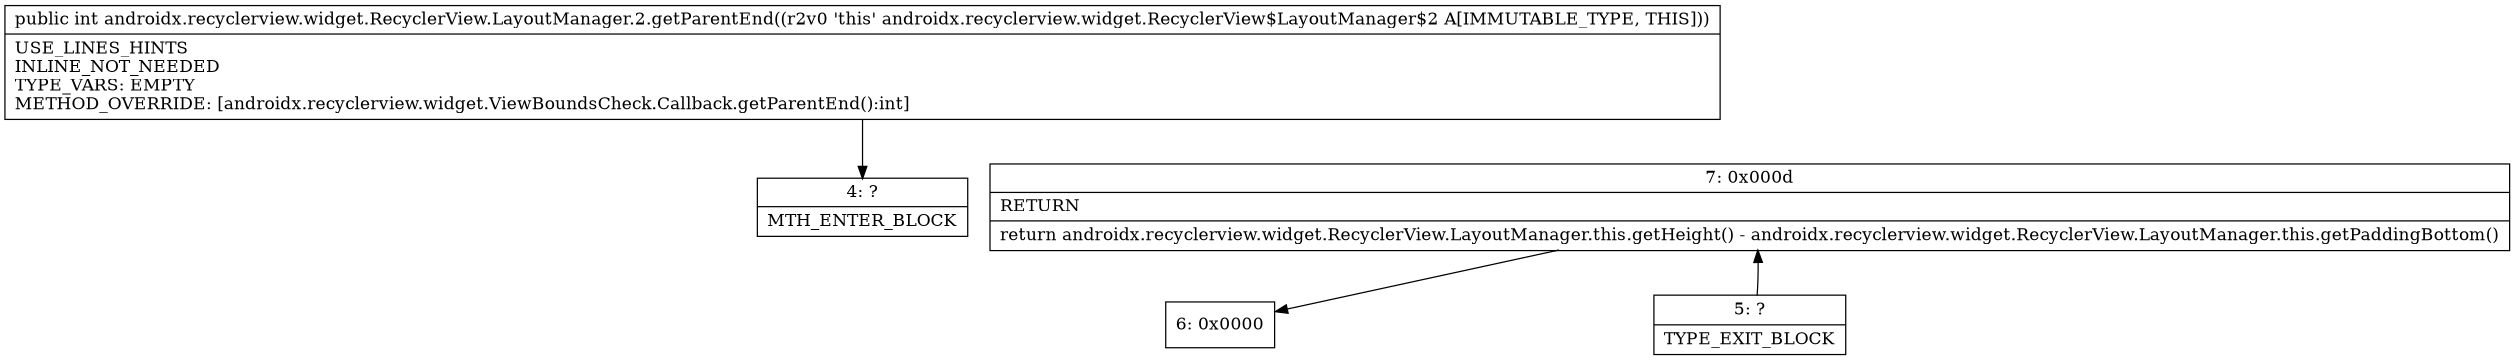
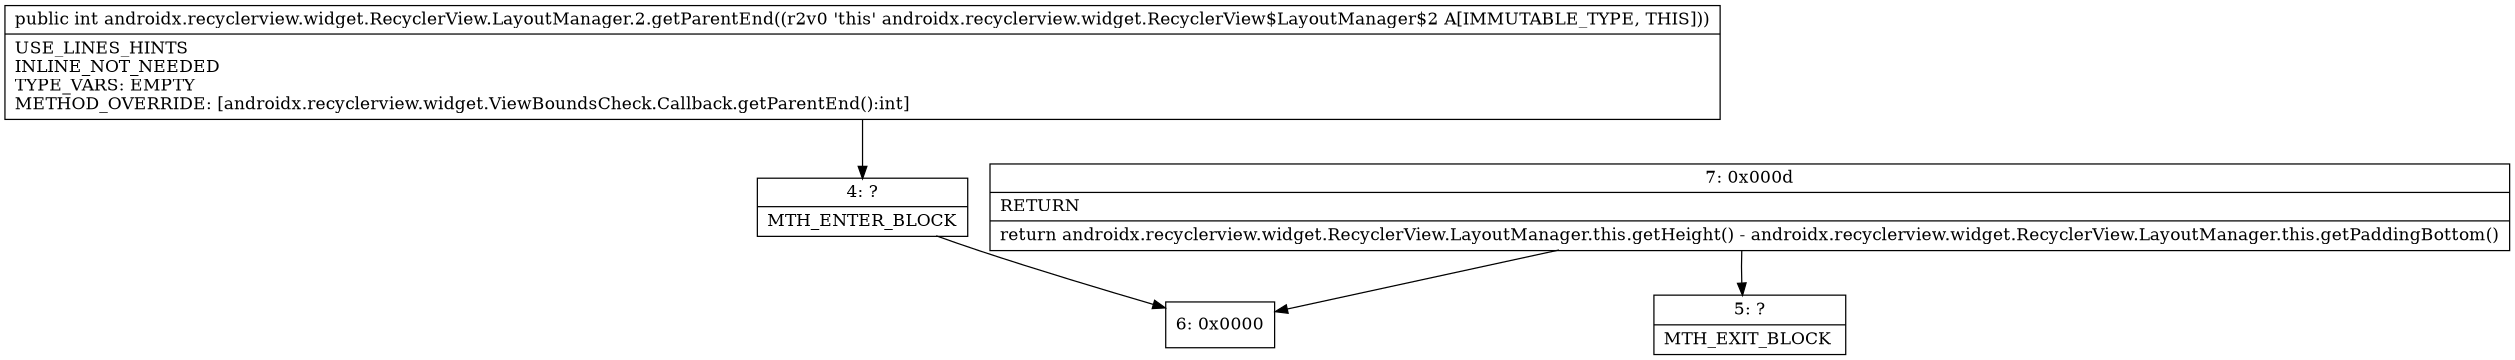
edge "4: ?" -> "6: 0x0000": added
edge "5: ?" -> "7: 0x000d": reversed
node "5: ?": text "TYPE_EXIT_BLOCK" -> "MTH_EXIT_BLOCK"
